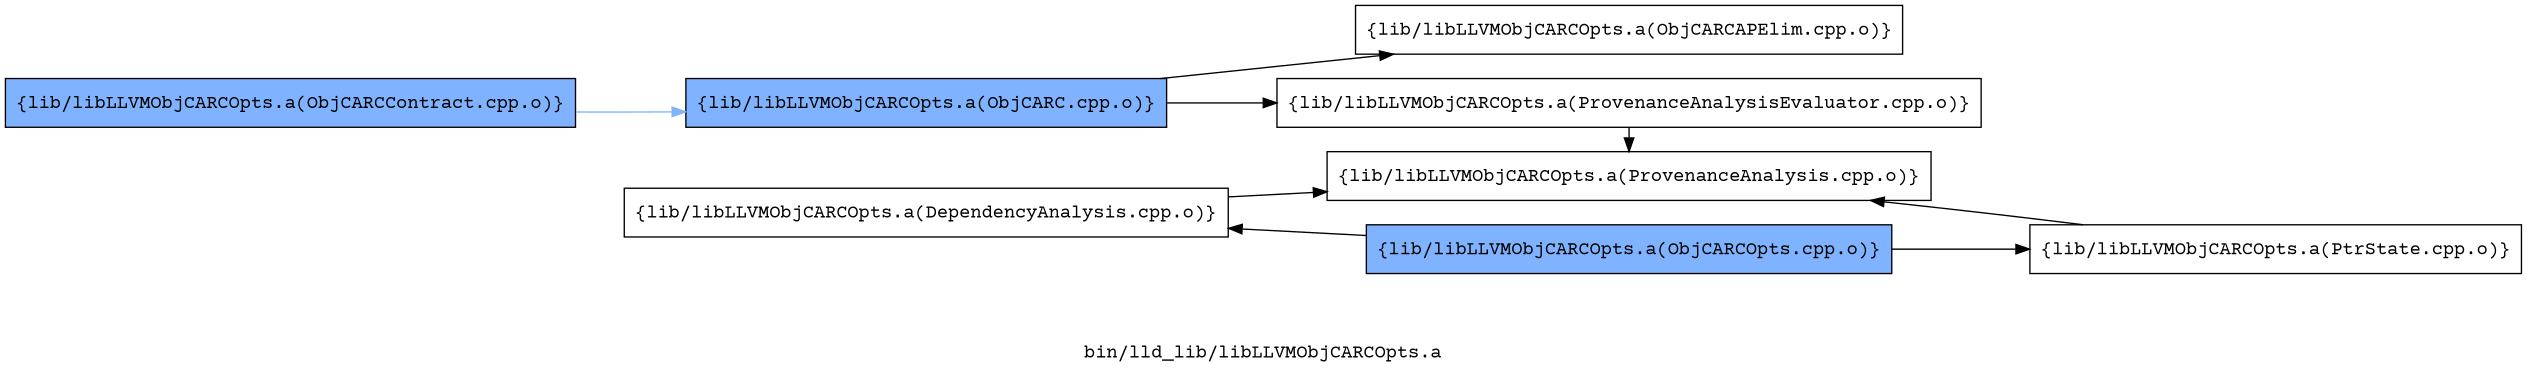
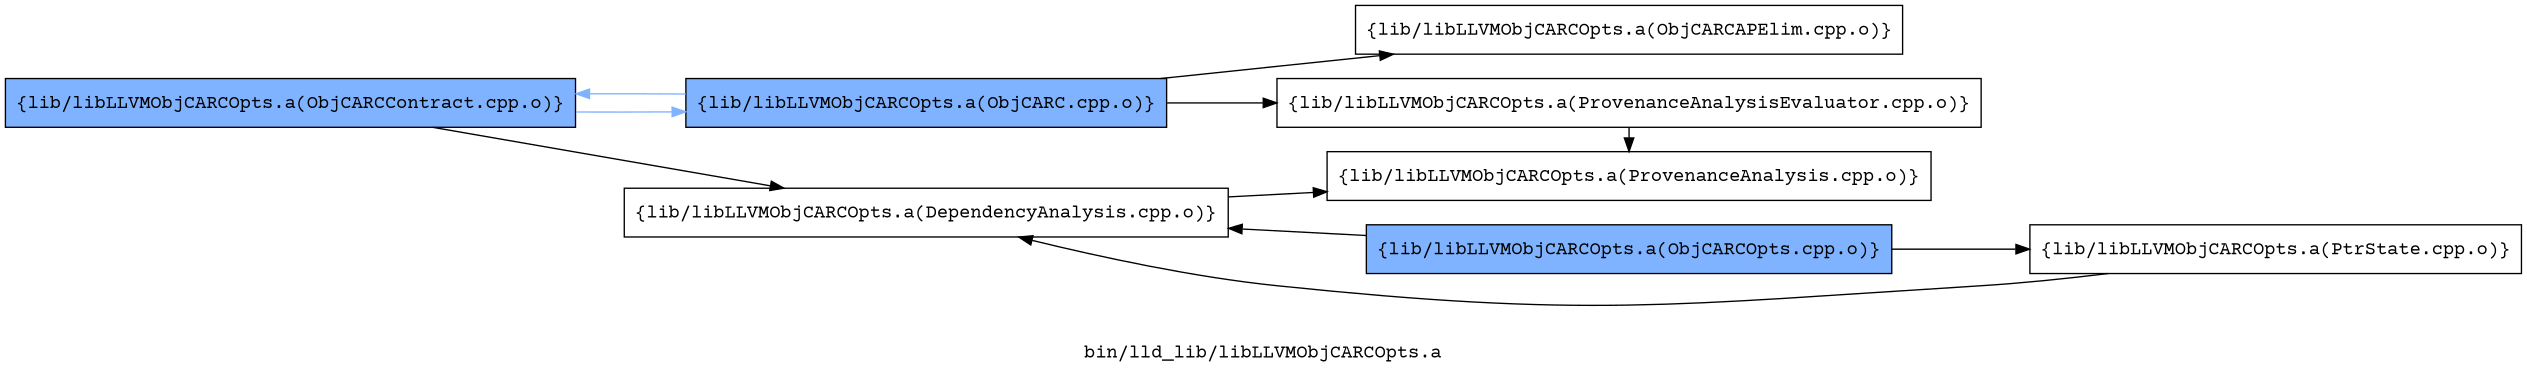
edge "{lib/libLLVMObjCARCOpts.a(ObjCARC.cpp.o)}" -> "{lib/libLLVMObjCARCOpts.a(ObjCARCContract.cpp.o)}": added
edge "{lib/libLLVMObjCARCOpts.a(ObjCARCContract.cpp.o)}" -> "{lib/libLLVMObjCARCOpts.a(DependencyAnalysis.cpp.o)}": added
edge "{lib/libLLVMObjCARCOpts.a(PtrState.cpp.o)}" -> "{lib/libLLVMObjCARCOpts.a(ProvenanceAnalysis.cpp.o)}": now "{lib/libLLVMObjCARCOpts.a(PtrState.cpp.o)}" -> "{lib/libLLVMObjCARCOpts.a(DependencyAnalysis.cpp.o)}"
